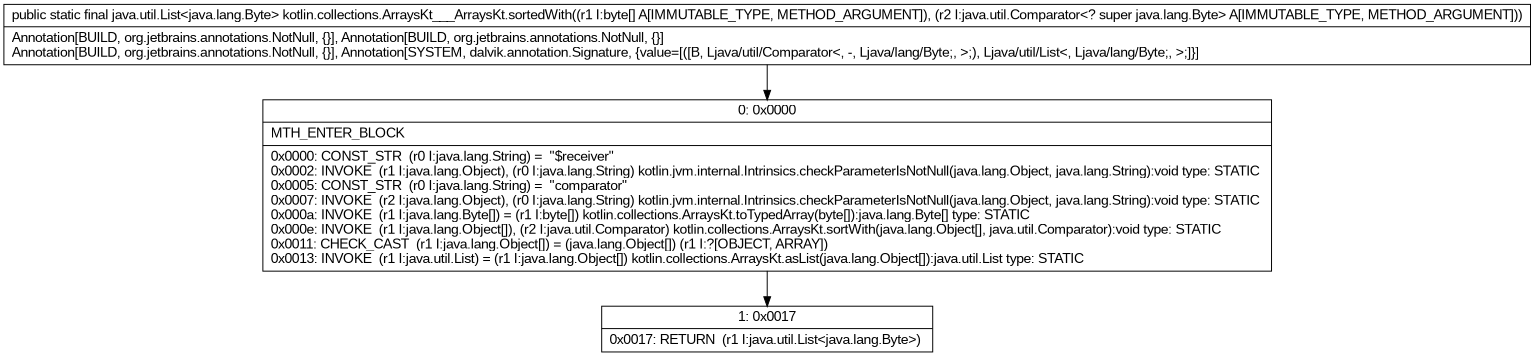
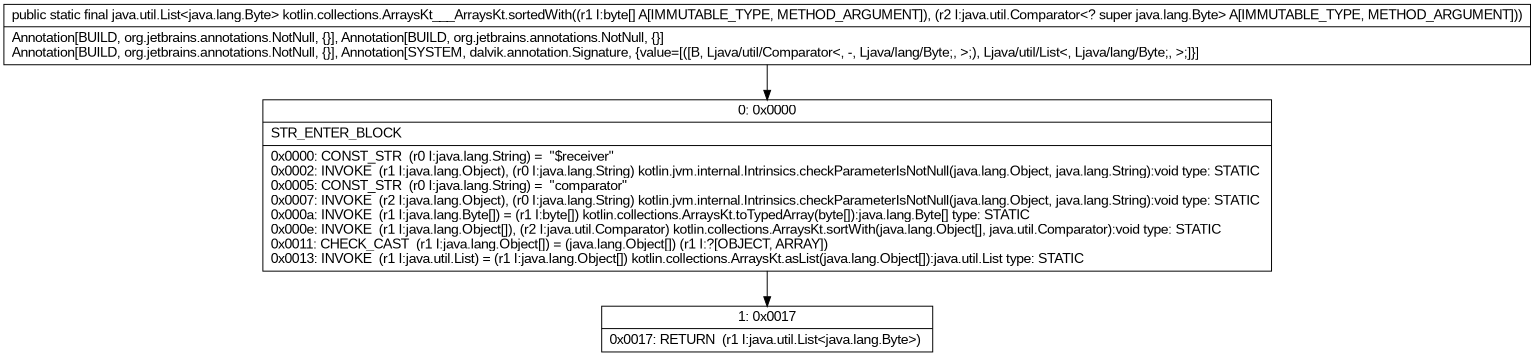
node "0: 0x0000": text "MTH_ENTER_BLOCK" -> "STR_ENTER_BLOCK"
